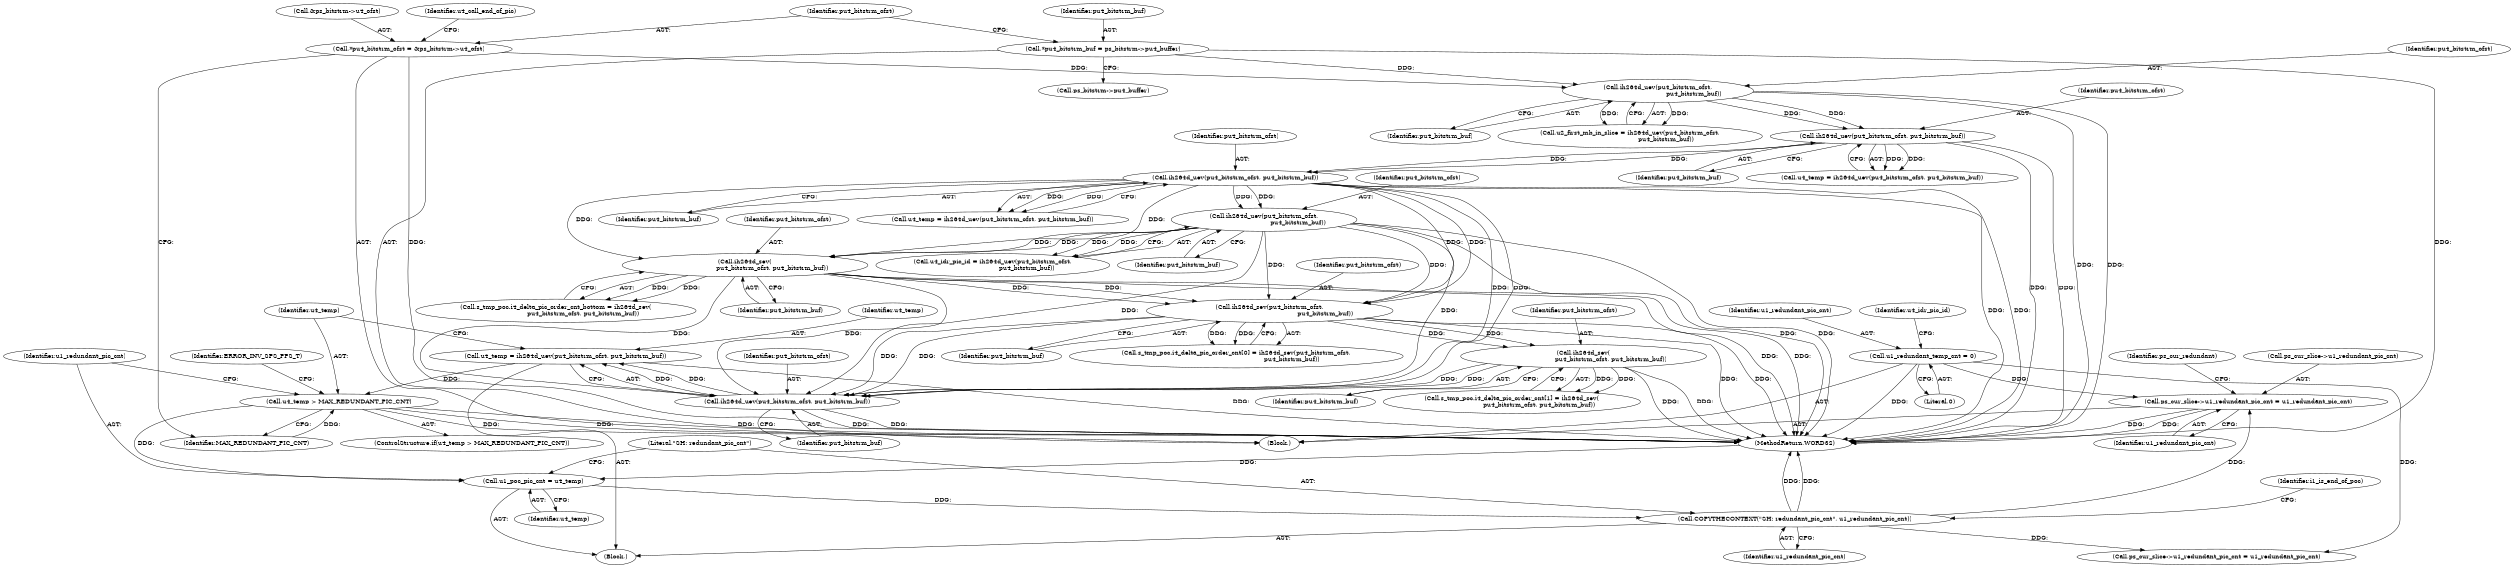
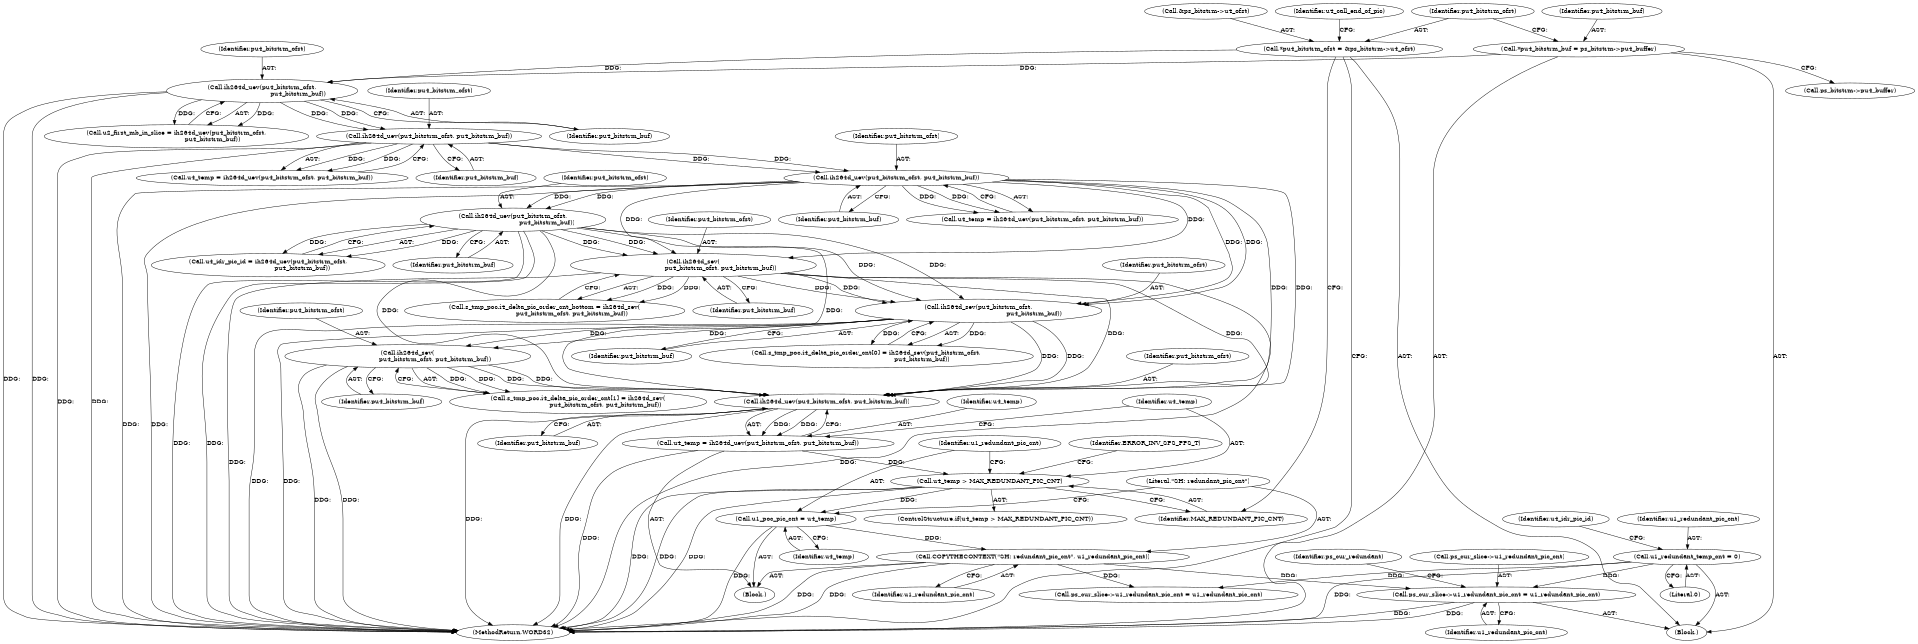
edge "(Call,*pu4_bitstrm_ofst = &ps_bitstrm->u4_ofst)" -> "(MethodReturn,WORD32)": label "DDG: " -> "CFG: "
edge "(Call,*pu4_bitstrm_buf = ps_bitstrm->pu4_buffer)" -> "(MethodReturn,WORD32)": label "DDG: " -> "AST: "
edge "(Identifier,MAX_REDUNDANT_PIC_CNT)" -> "(Call,u4_temp > MAX_REDUNDANT_PIC_CNT)": label "DDG: " -> "AST: "
edge "(MethodReturn,WORD32)" -> "(Call,u1_poc_pic_cnt = u4_temp)": reversed
node "(Identifier,i1_is_end_of_poc)": removed
